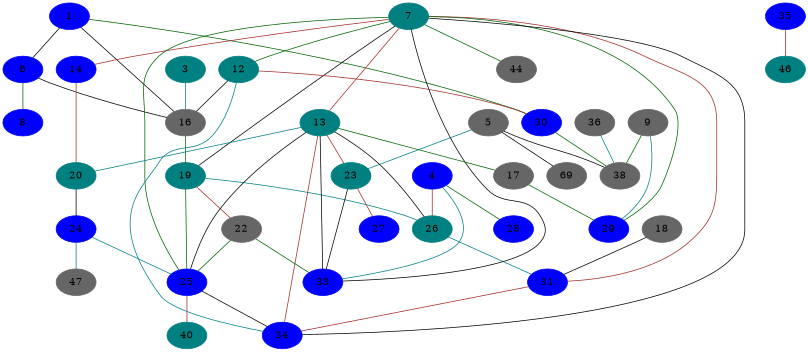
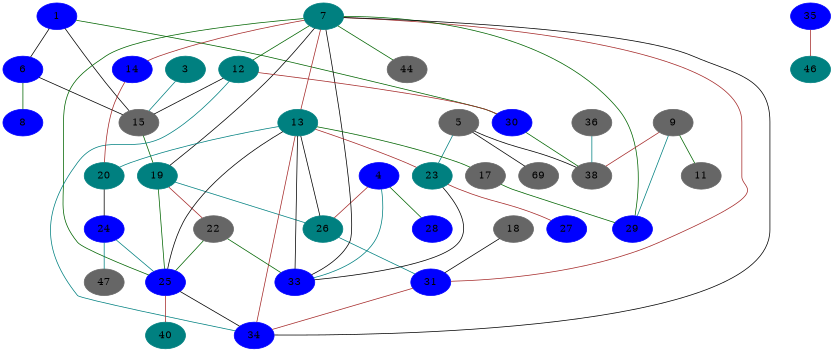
node "16": label "16" -> "15"
edge "9" -- "38": color darkgreen -> brown
node "11": added
